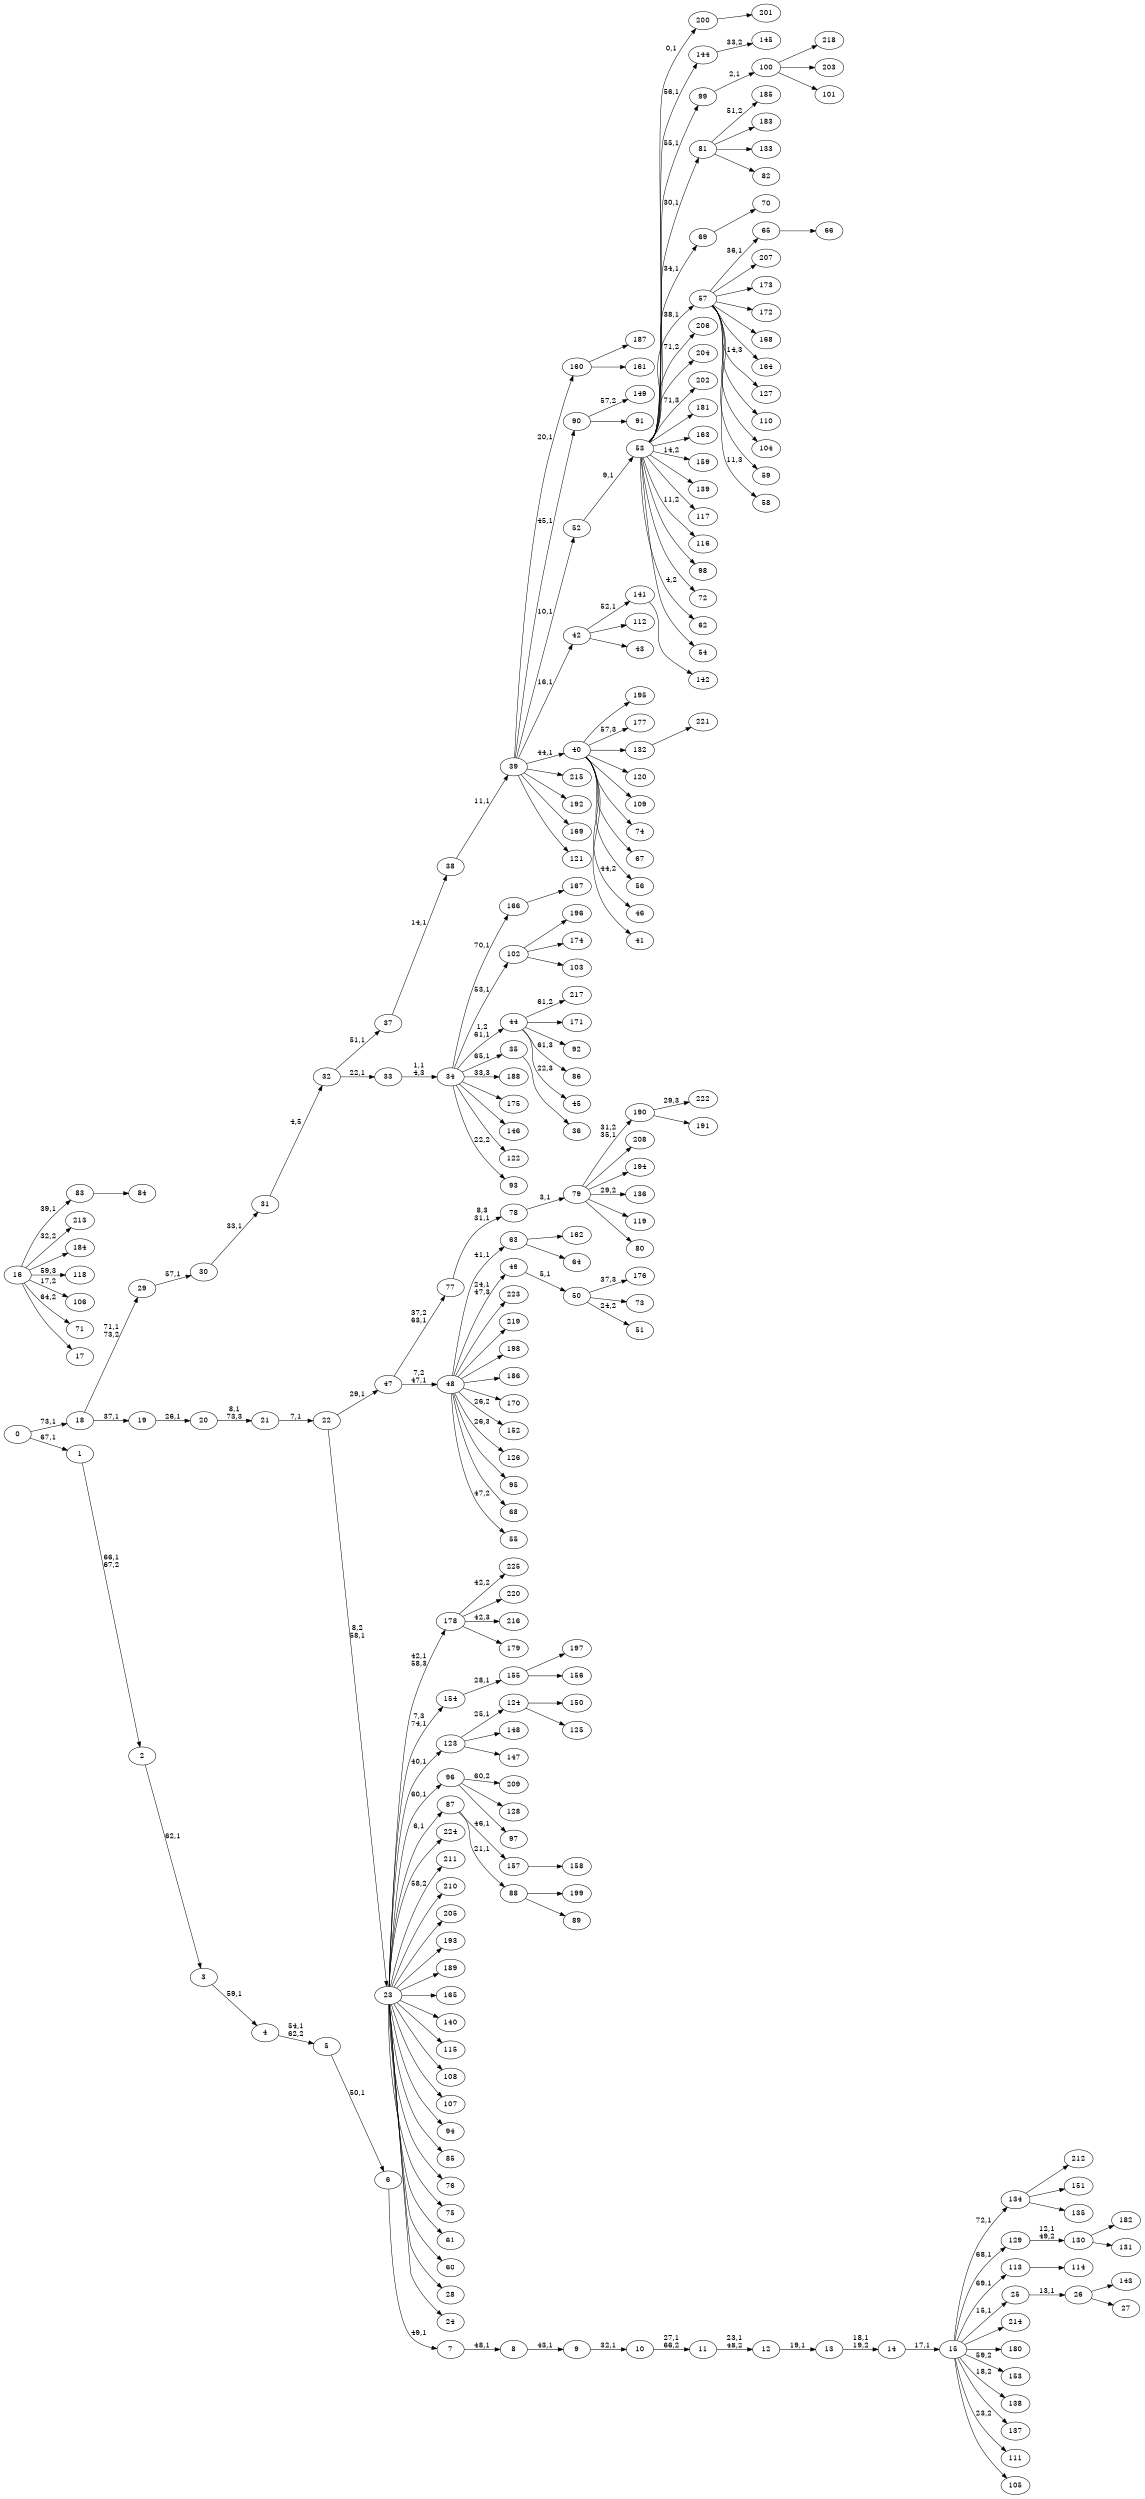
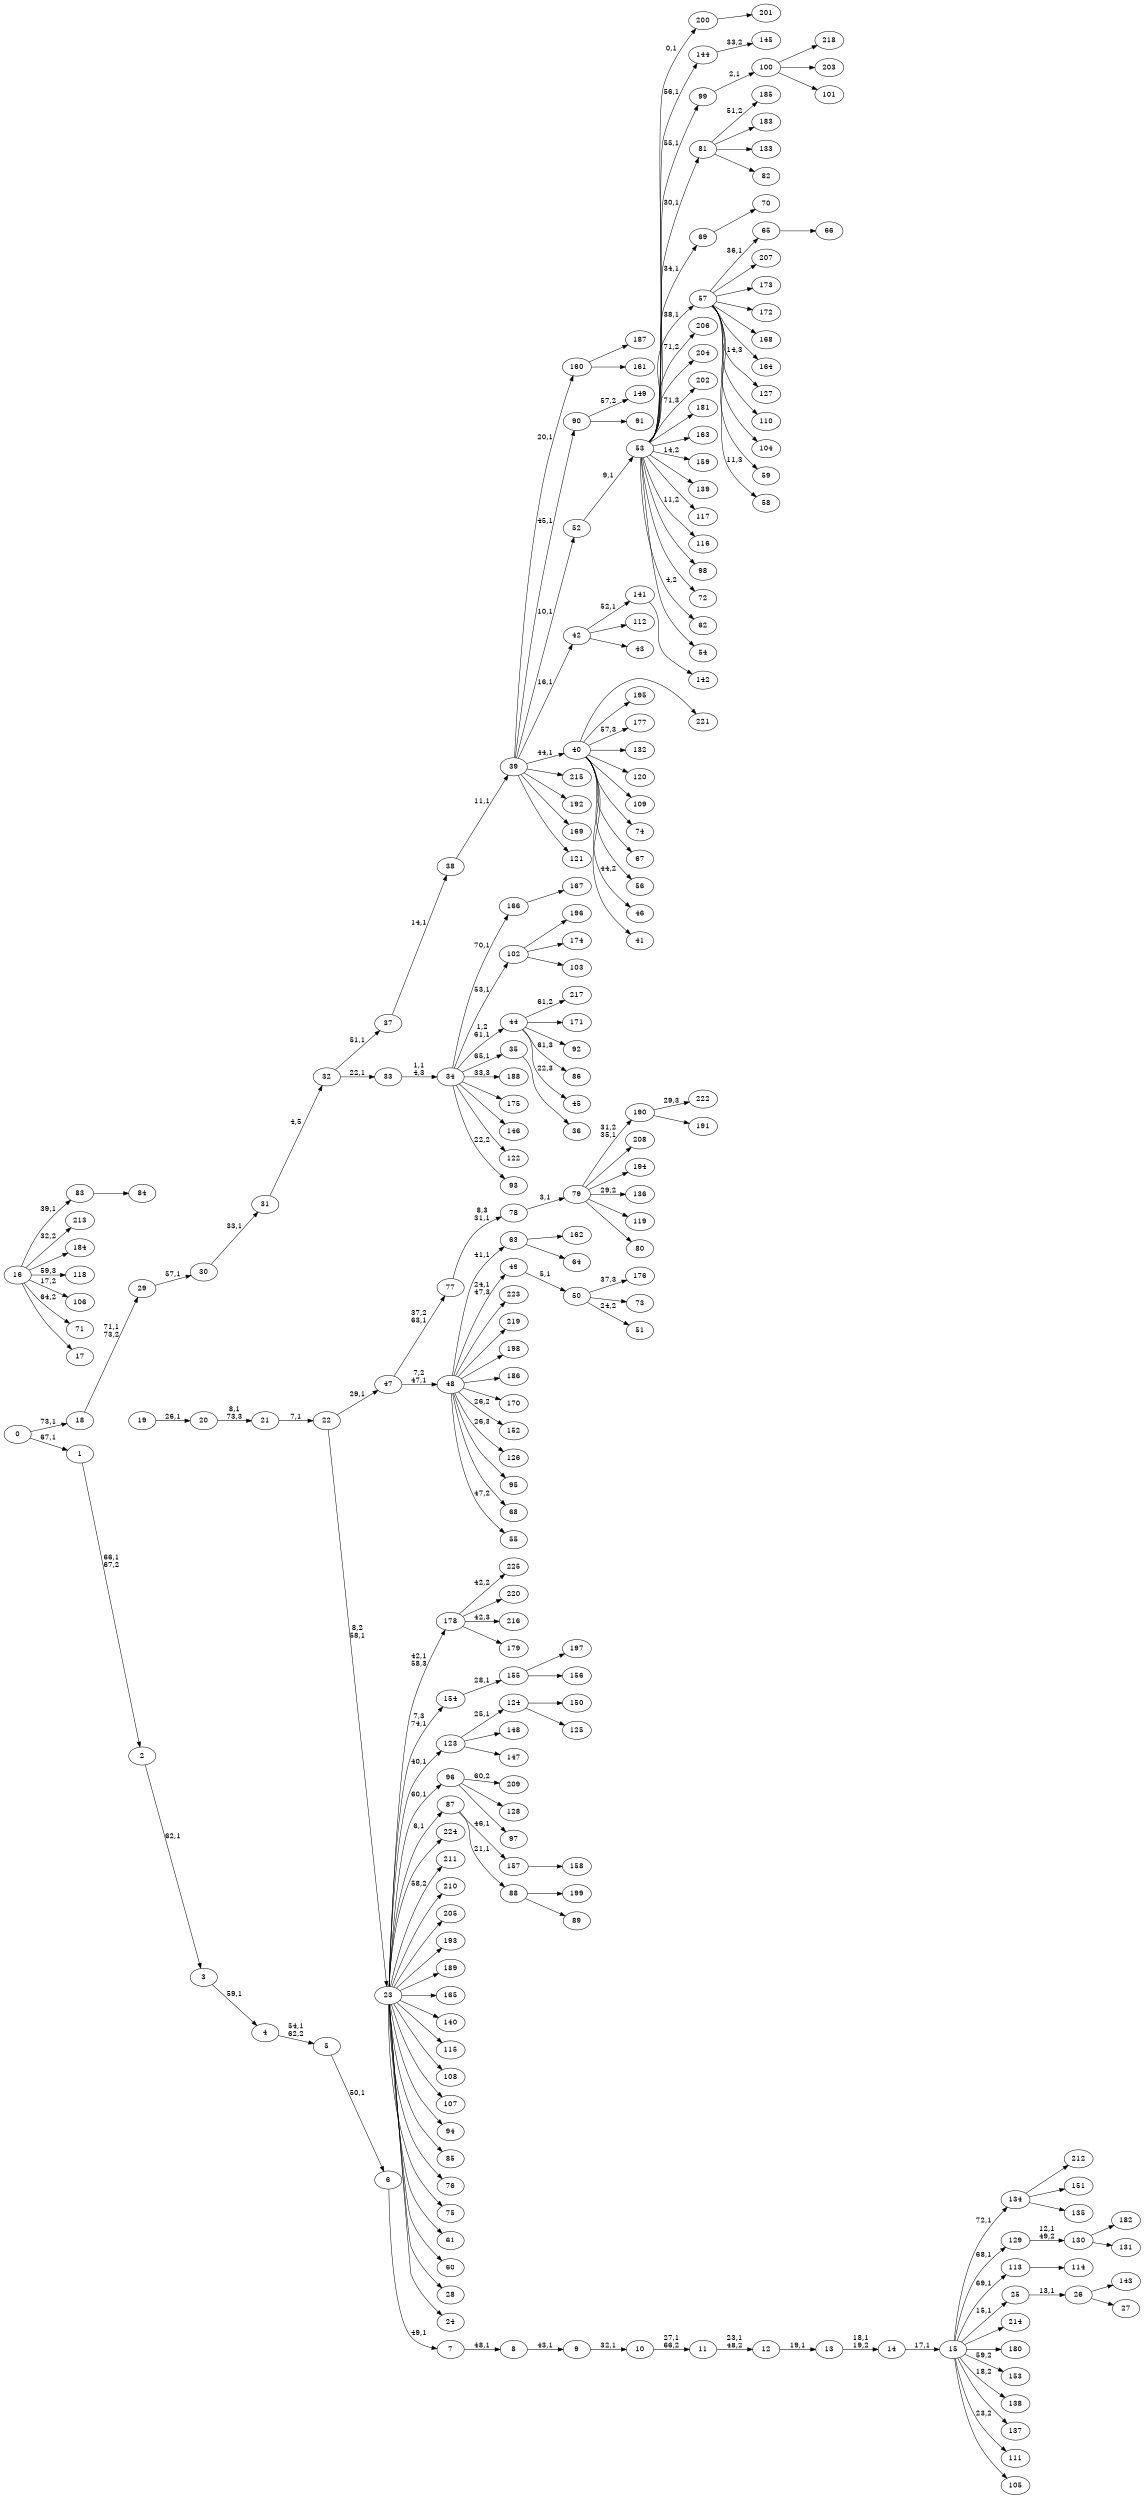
edge "132" -> "221": now "40" -> "221"
edge "18" -> "19": removed, label "37,1"
